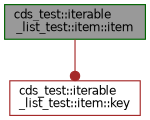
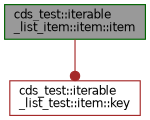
node "cds_test::iterable _list_test::item::item": label "cds_test::iterable _list_test::item::item" -> "cds_test::iterable _list_item::item::item"
